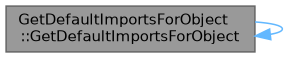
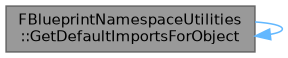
node "GetDefaultImportsForObject ::GetDefaultImportsForObject": label "GetDefaultImportsForObject ::GetDefaultImportsForObject" -> "FBlueprintNamespaceUtilities ::GetDefaultImportsForObject"
